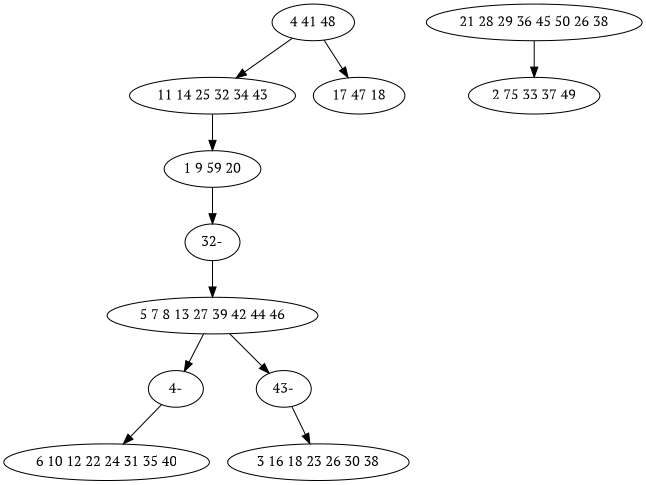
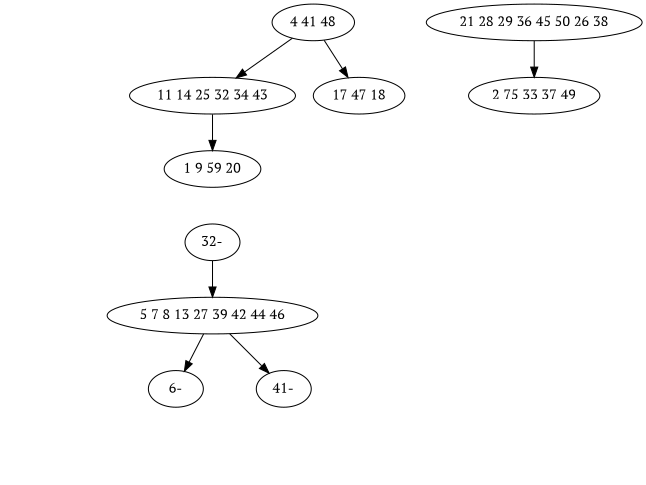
edge "1 9 59 20" -> "32-": removed
node "4-": label "4-" -> "6-"
node "43-": label "43-" -> "41-"
node "6 10 12 22 24 31 35 40": removed
node "3 16 18 23 26 30 38": removed
